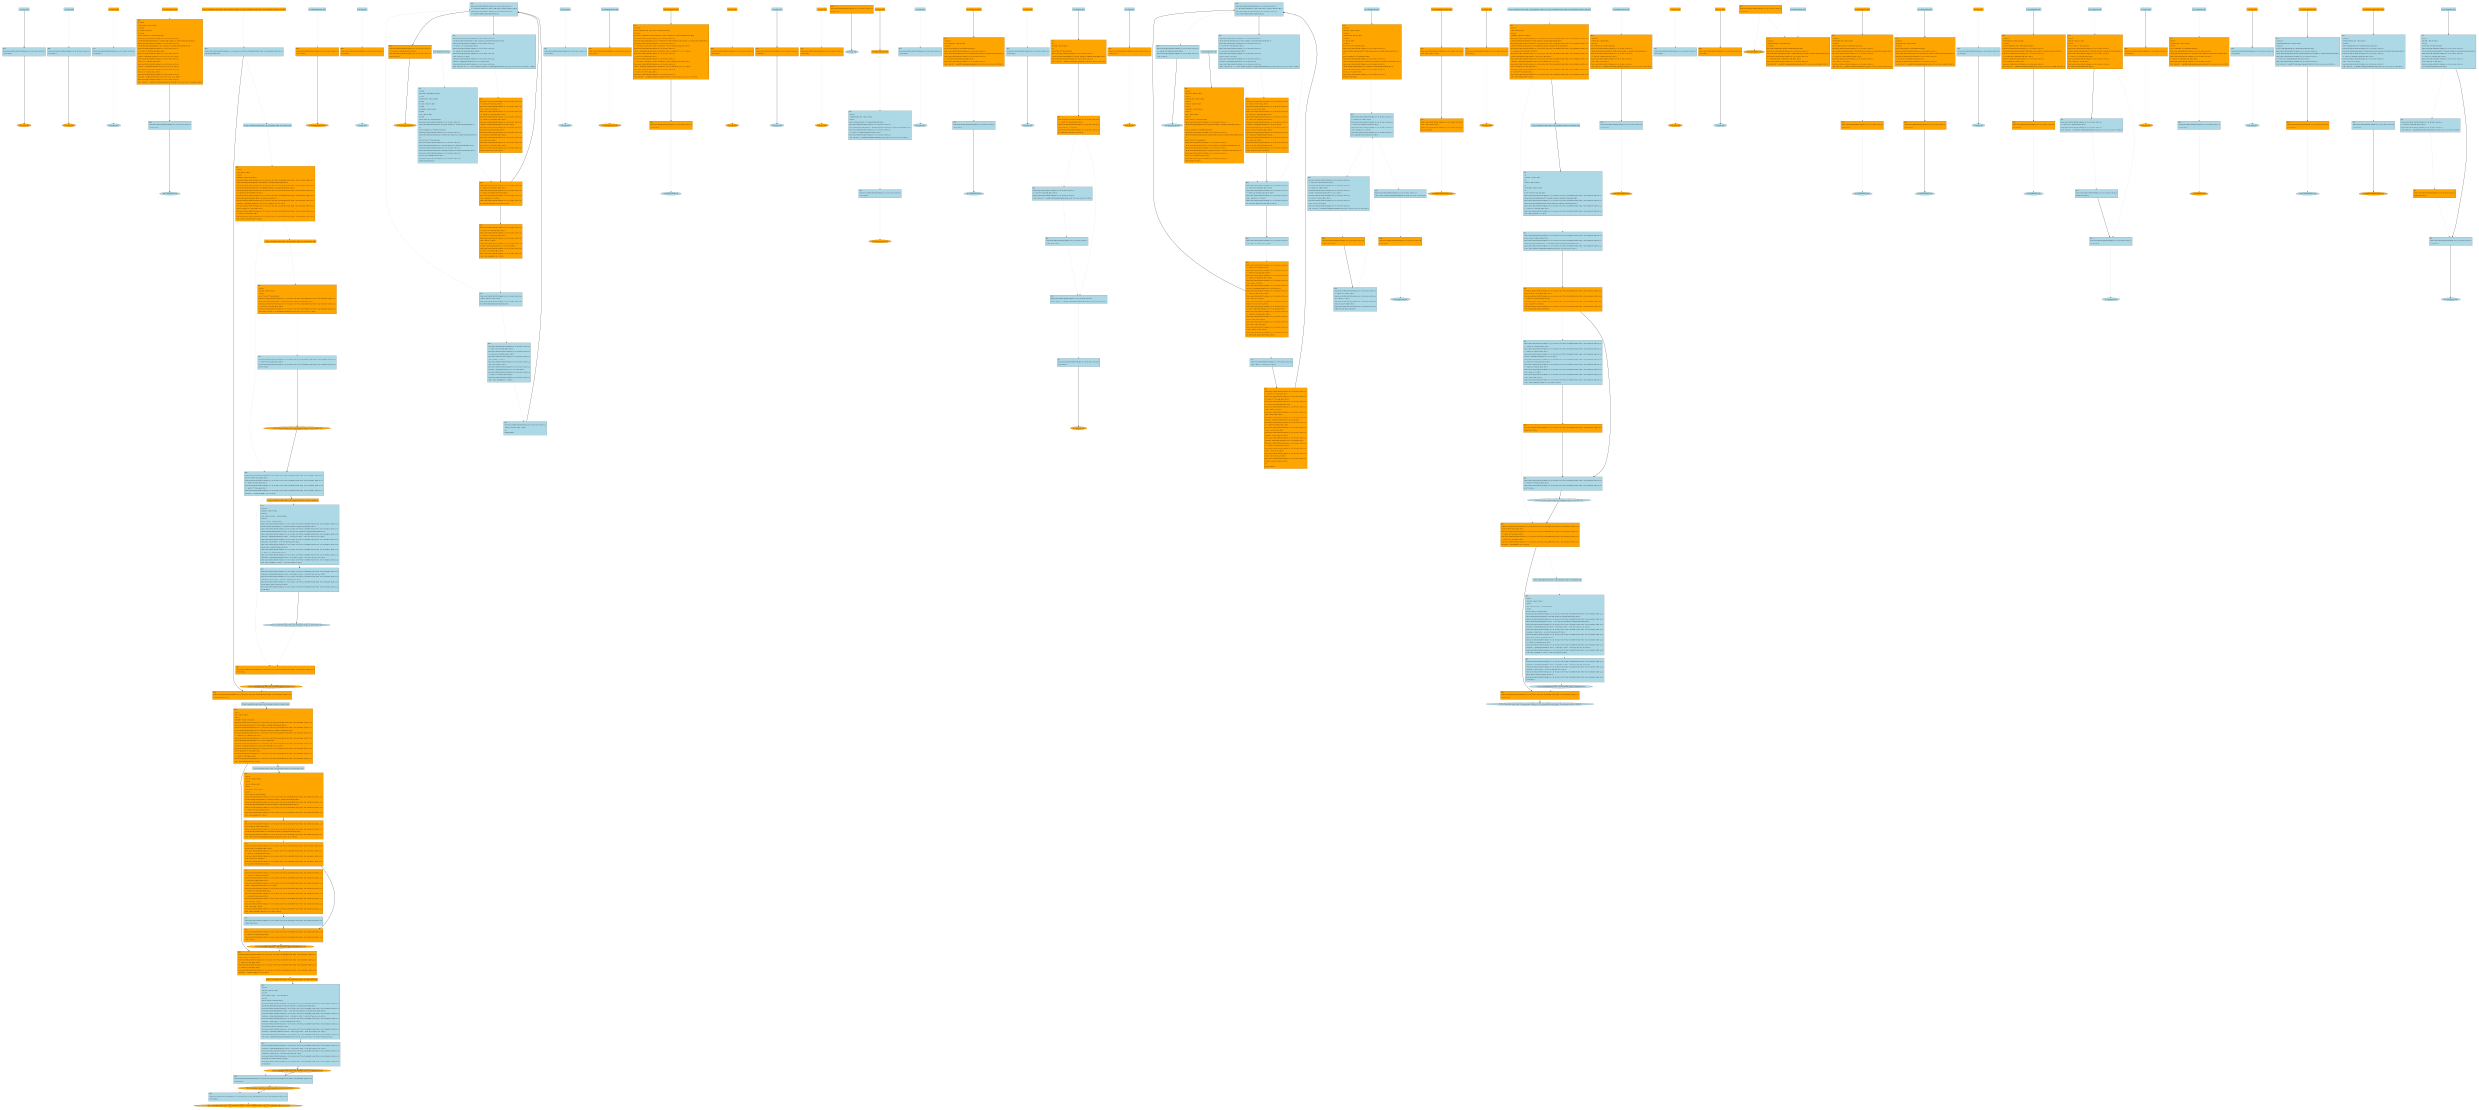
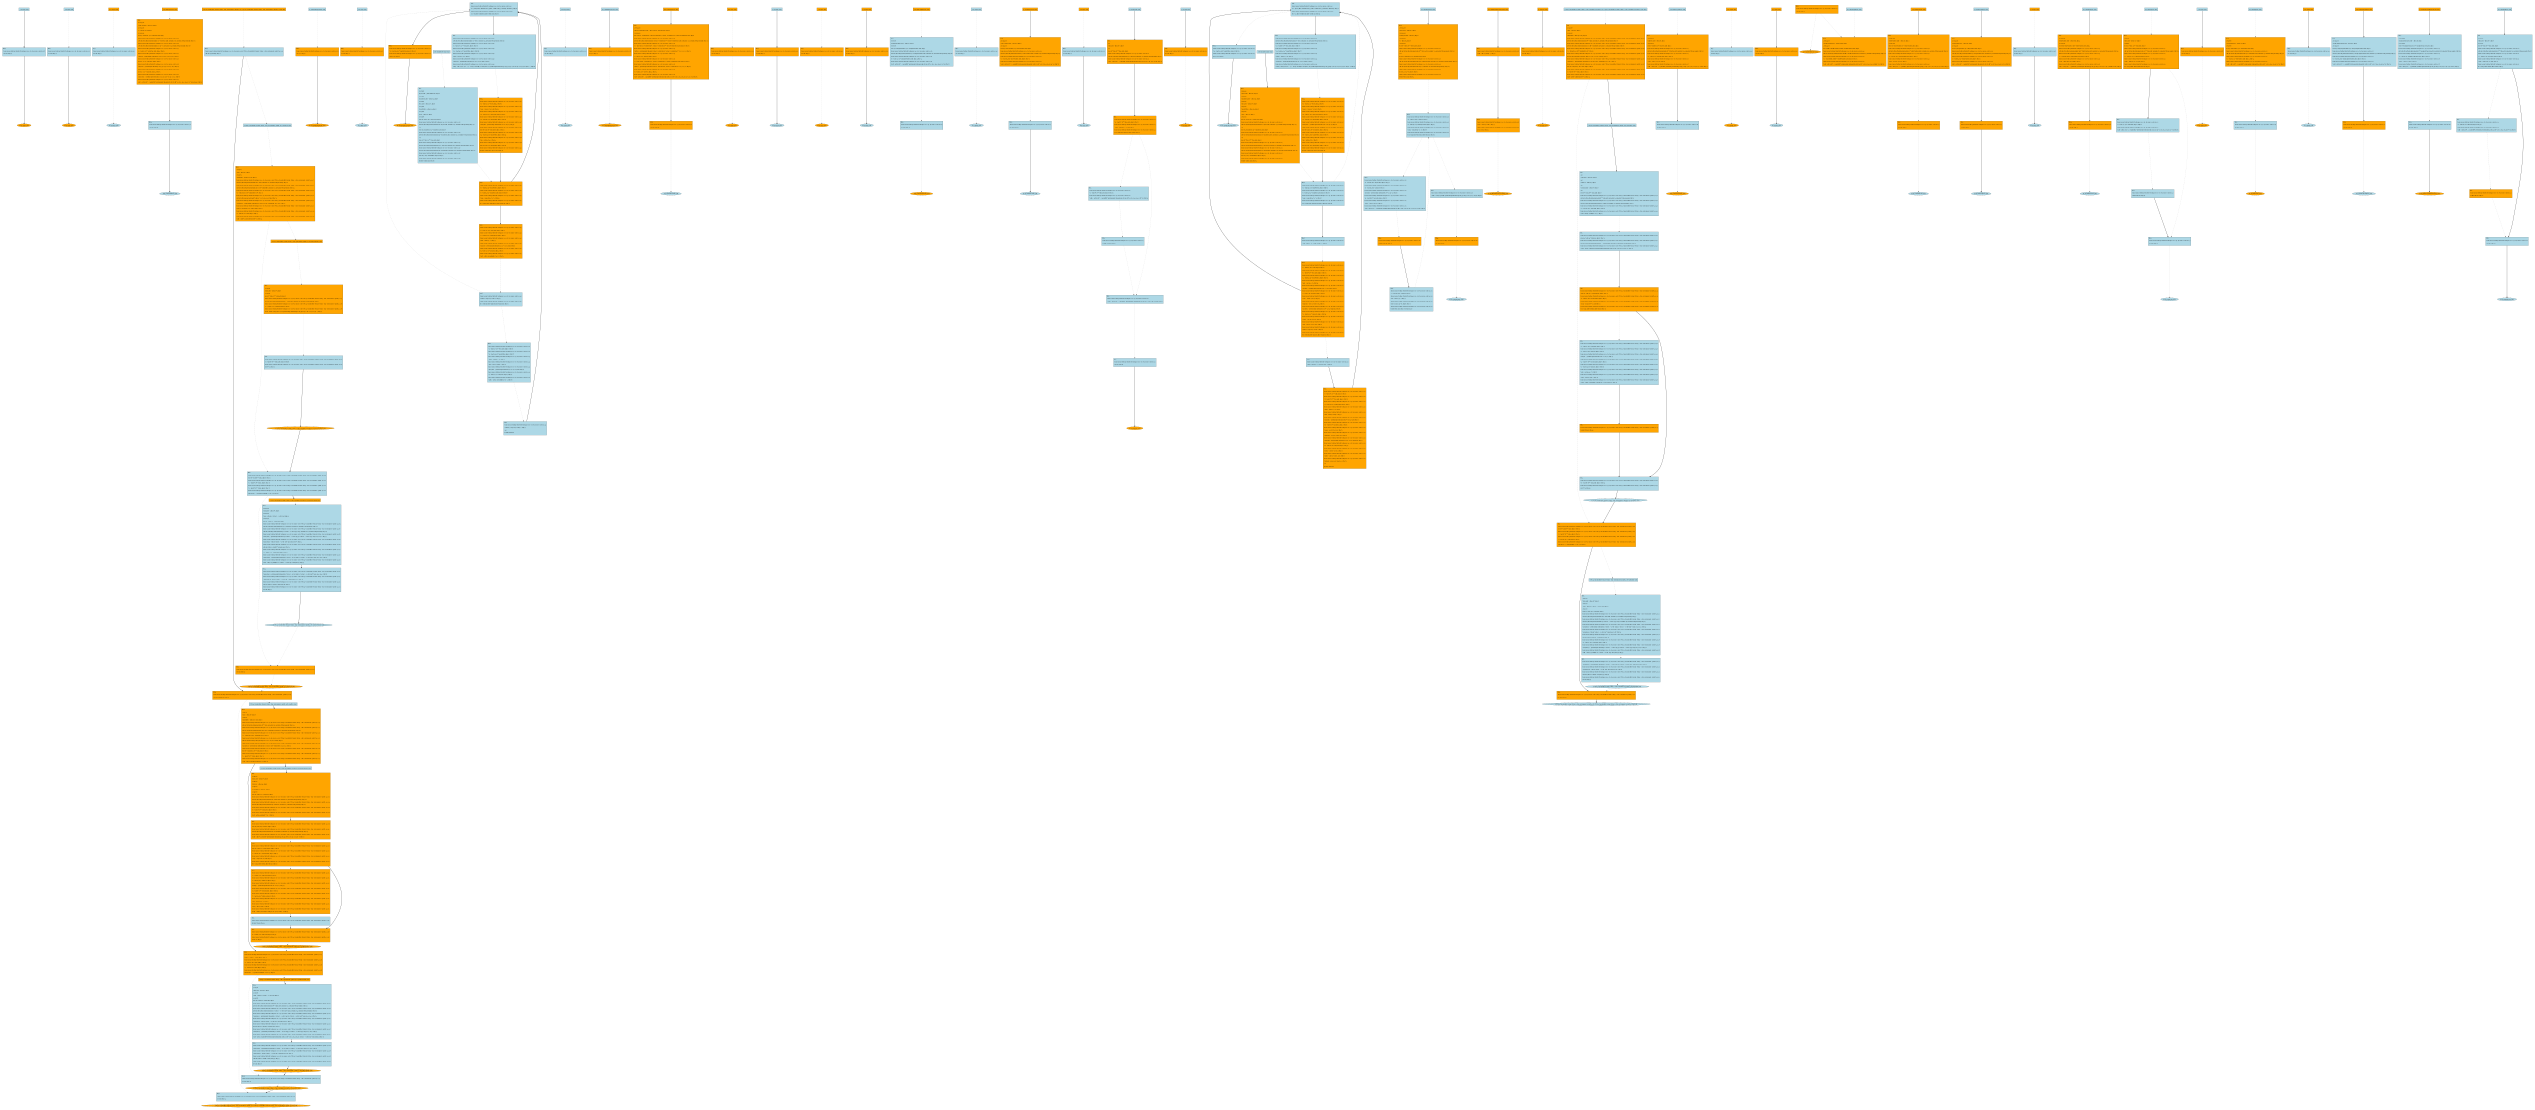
edge "io_ll_bad9_start" -> "io_ll_printUnsignedLine_start": now "io_ll_bad9_start" -> "BB86:"
